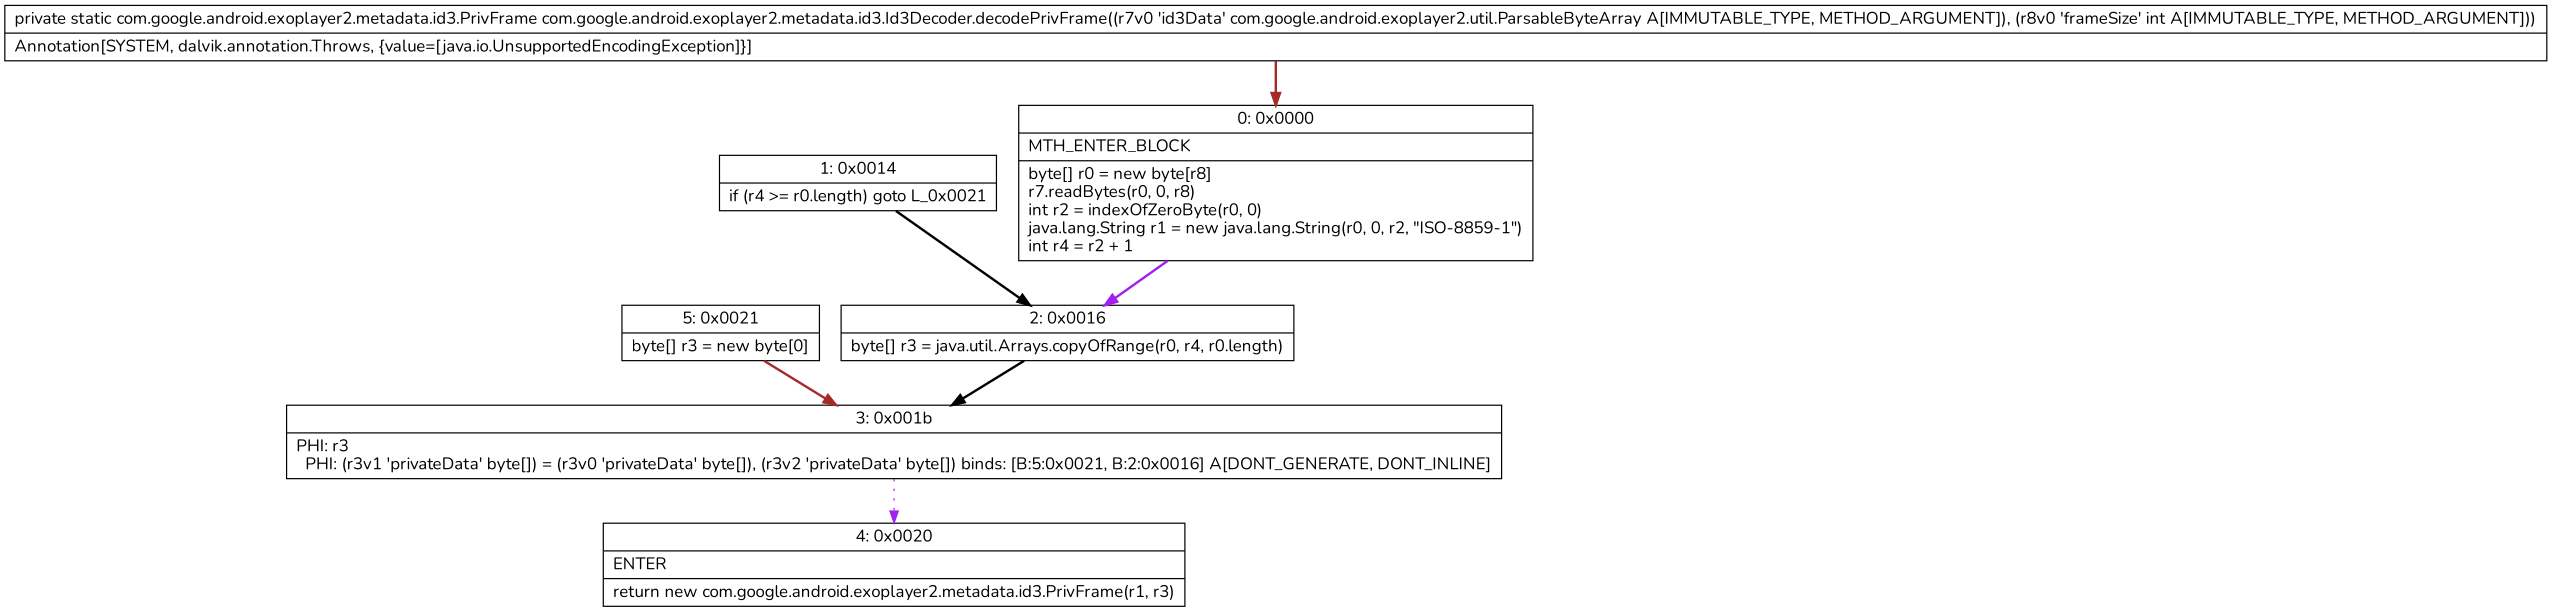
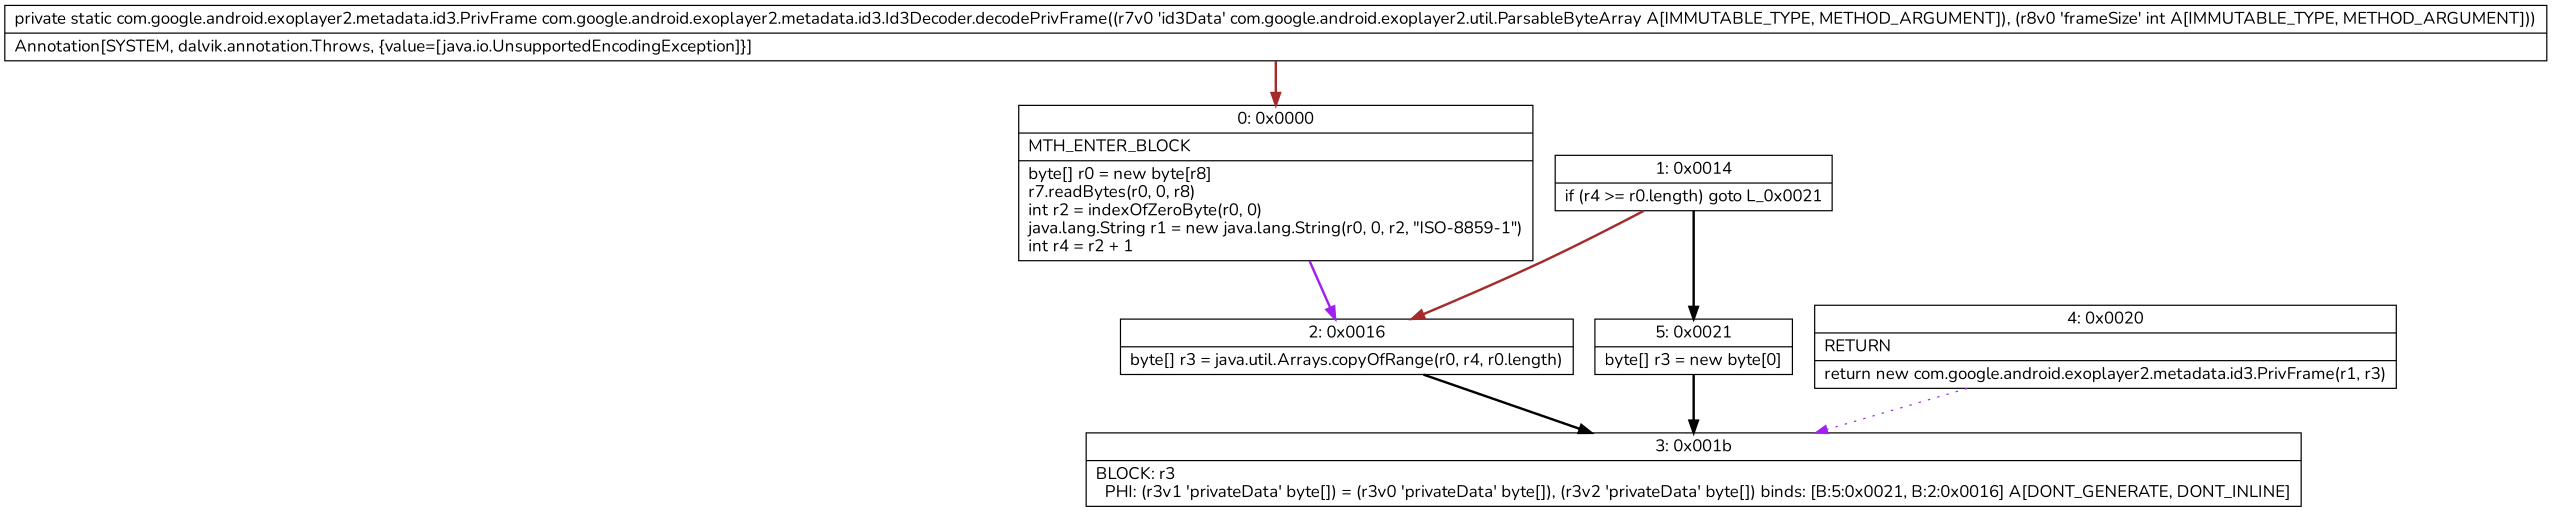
edge "1: 0x0014" -> "2: 0x0016": color black -> brown
edge "1: 0x0014" -> "5: 0x0021": added
edge "5: 0x0021" -> "3: 0x001b": color brown -> black
node "3: 0x001b": text "PHI: r3" -> "BLOCK: r3"
edge "3: 0x001b" -> "4: 0x0020": reversed
node "4: 0x0020": text "ENTER" -> "RETURN"
